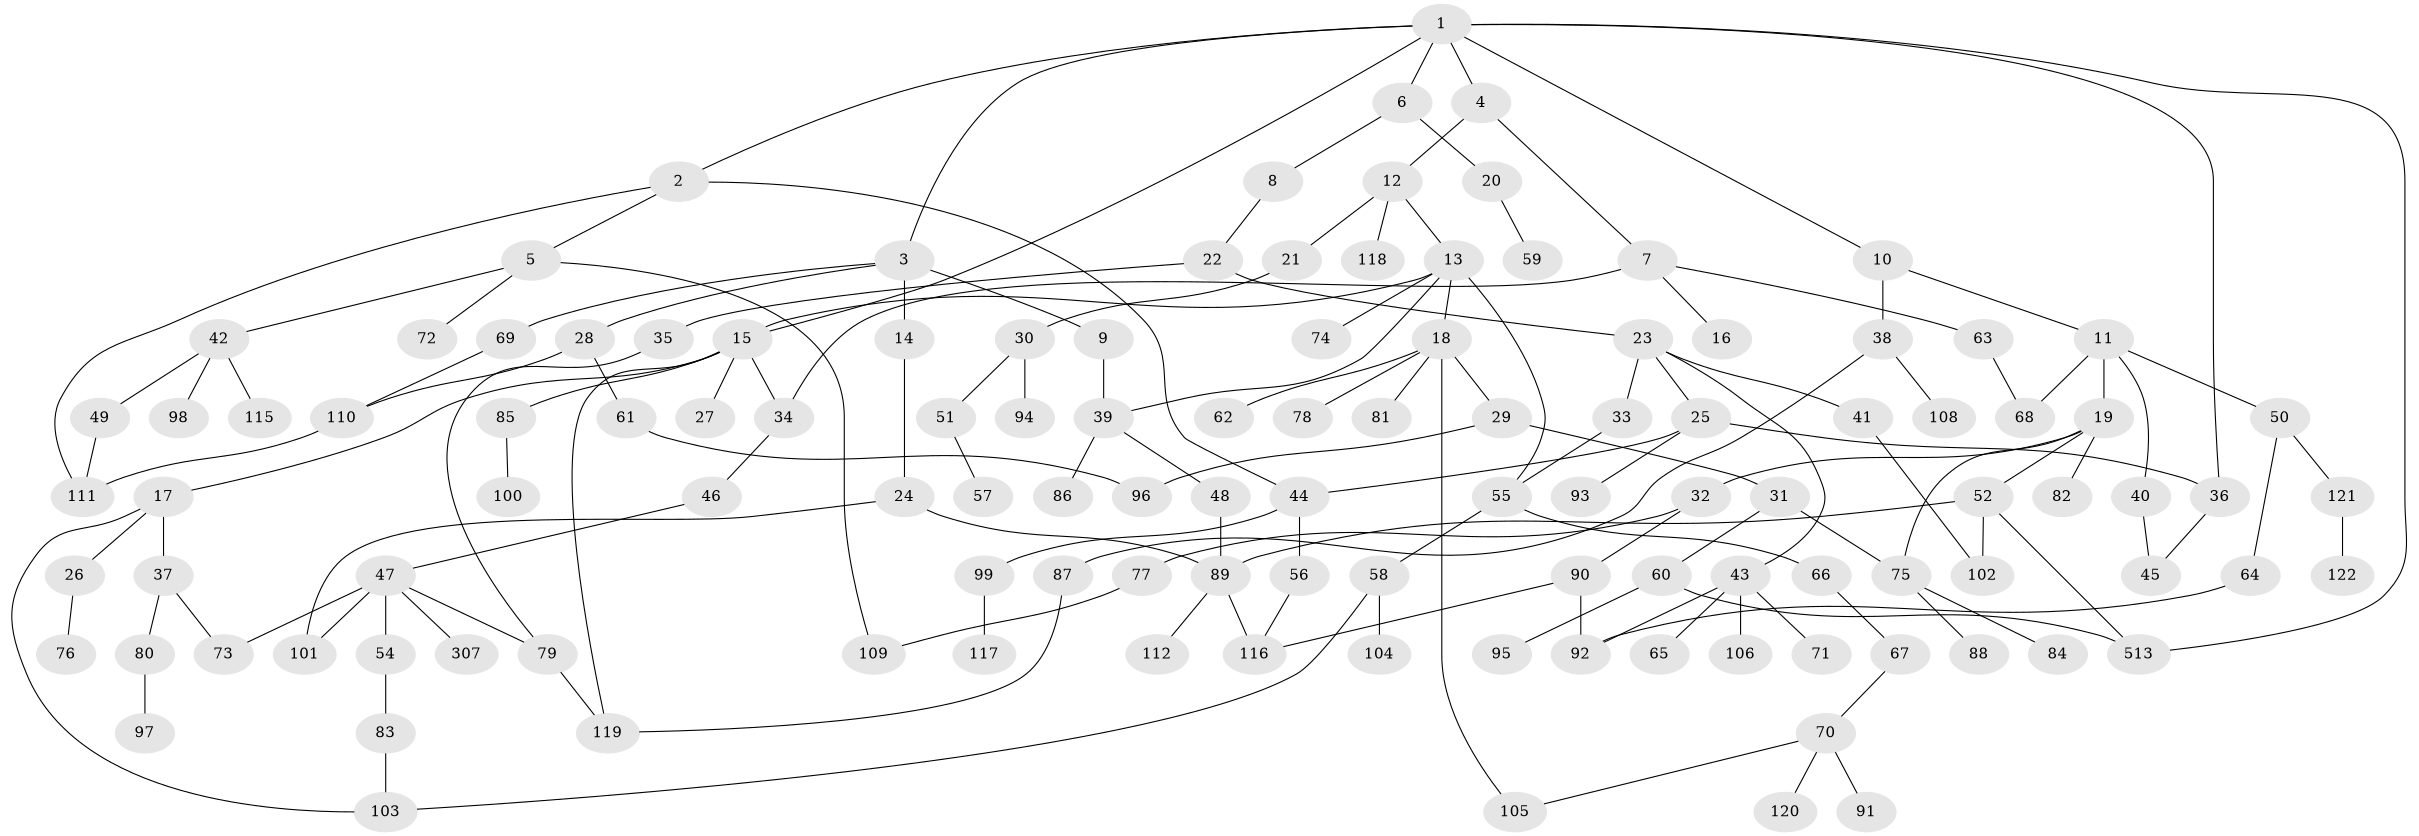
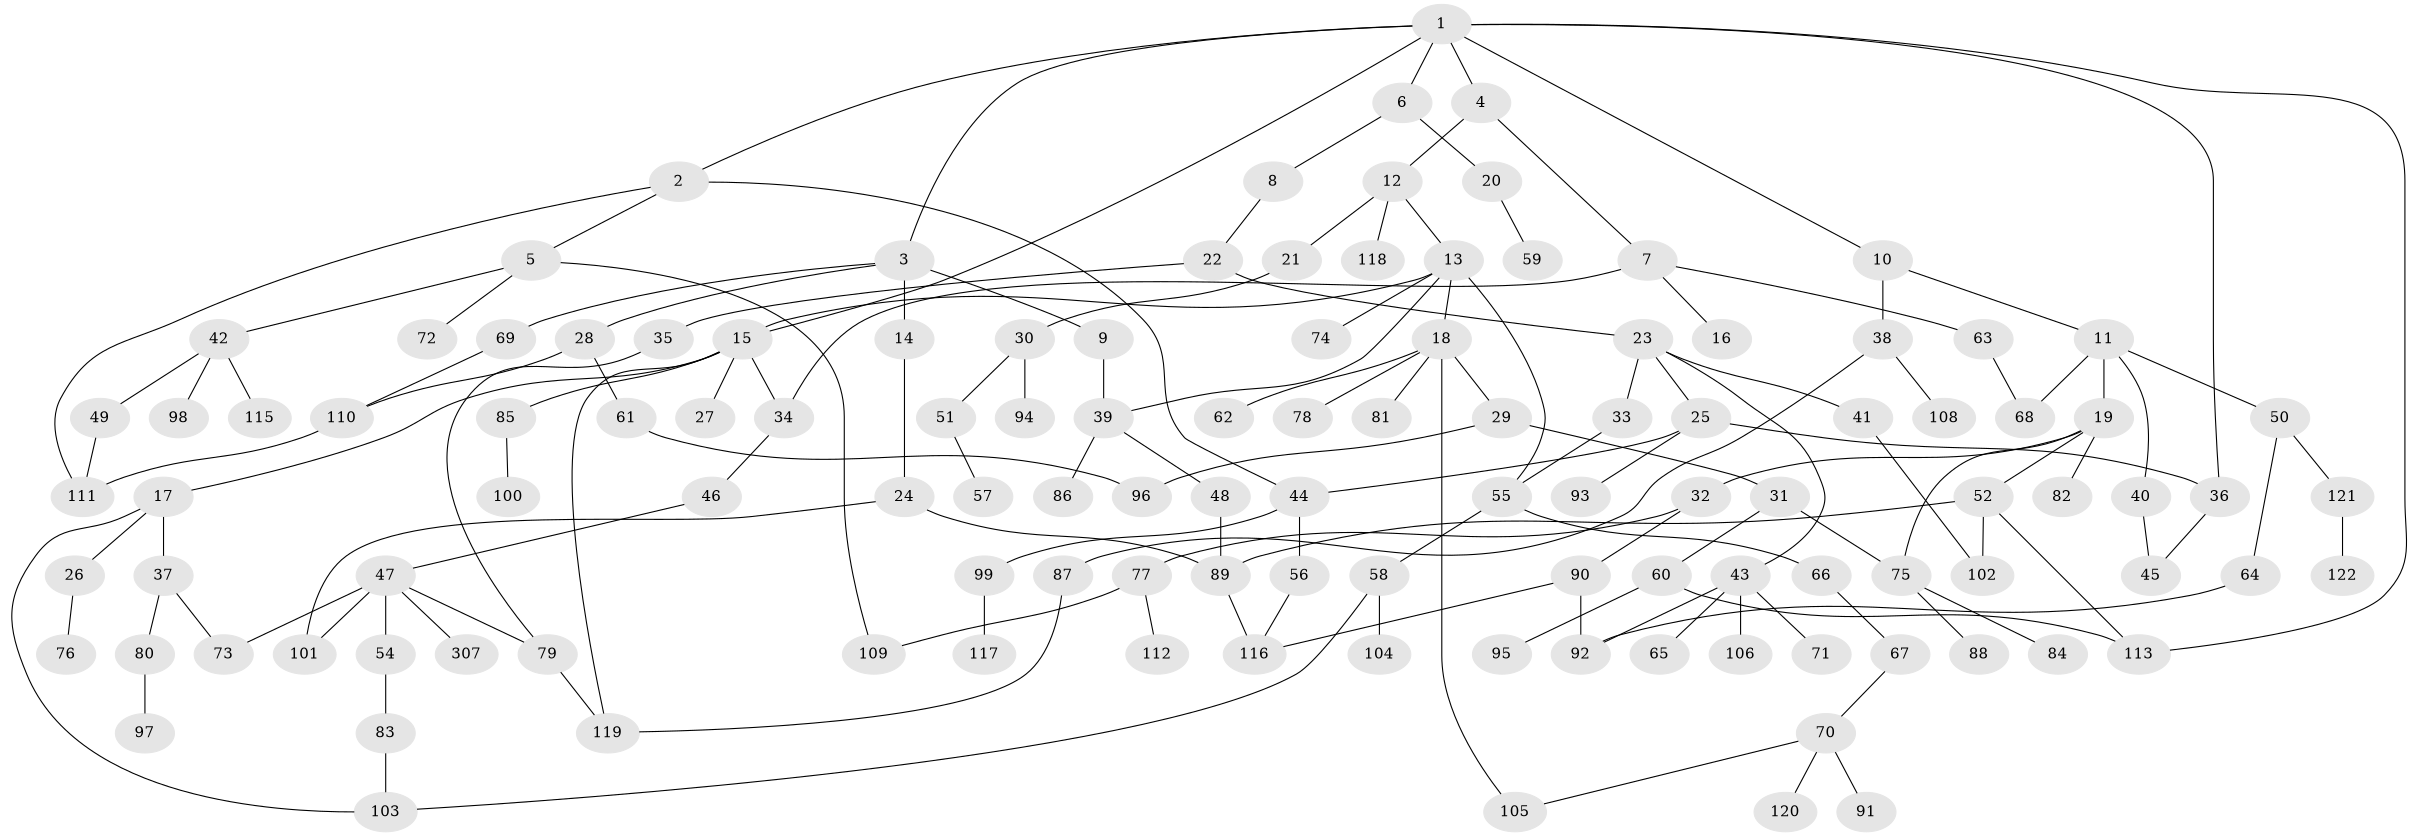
edge "89" -- "112": now "77" -- "112"
node "513": label "513" -> "113"
